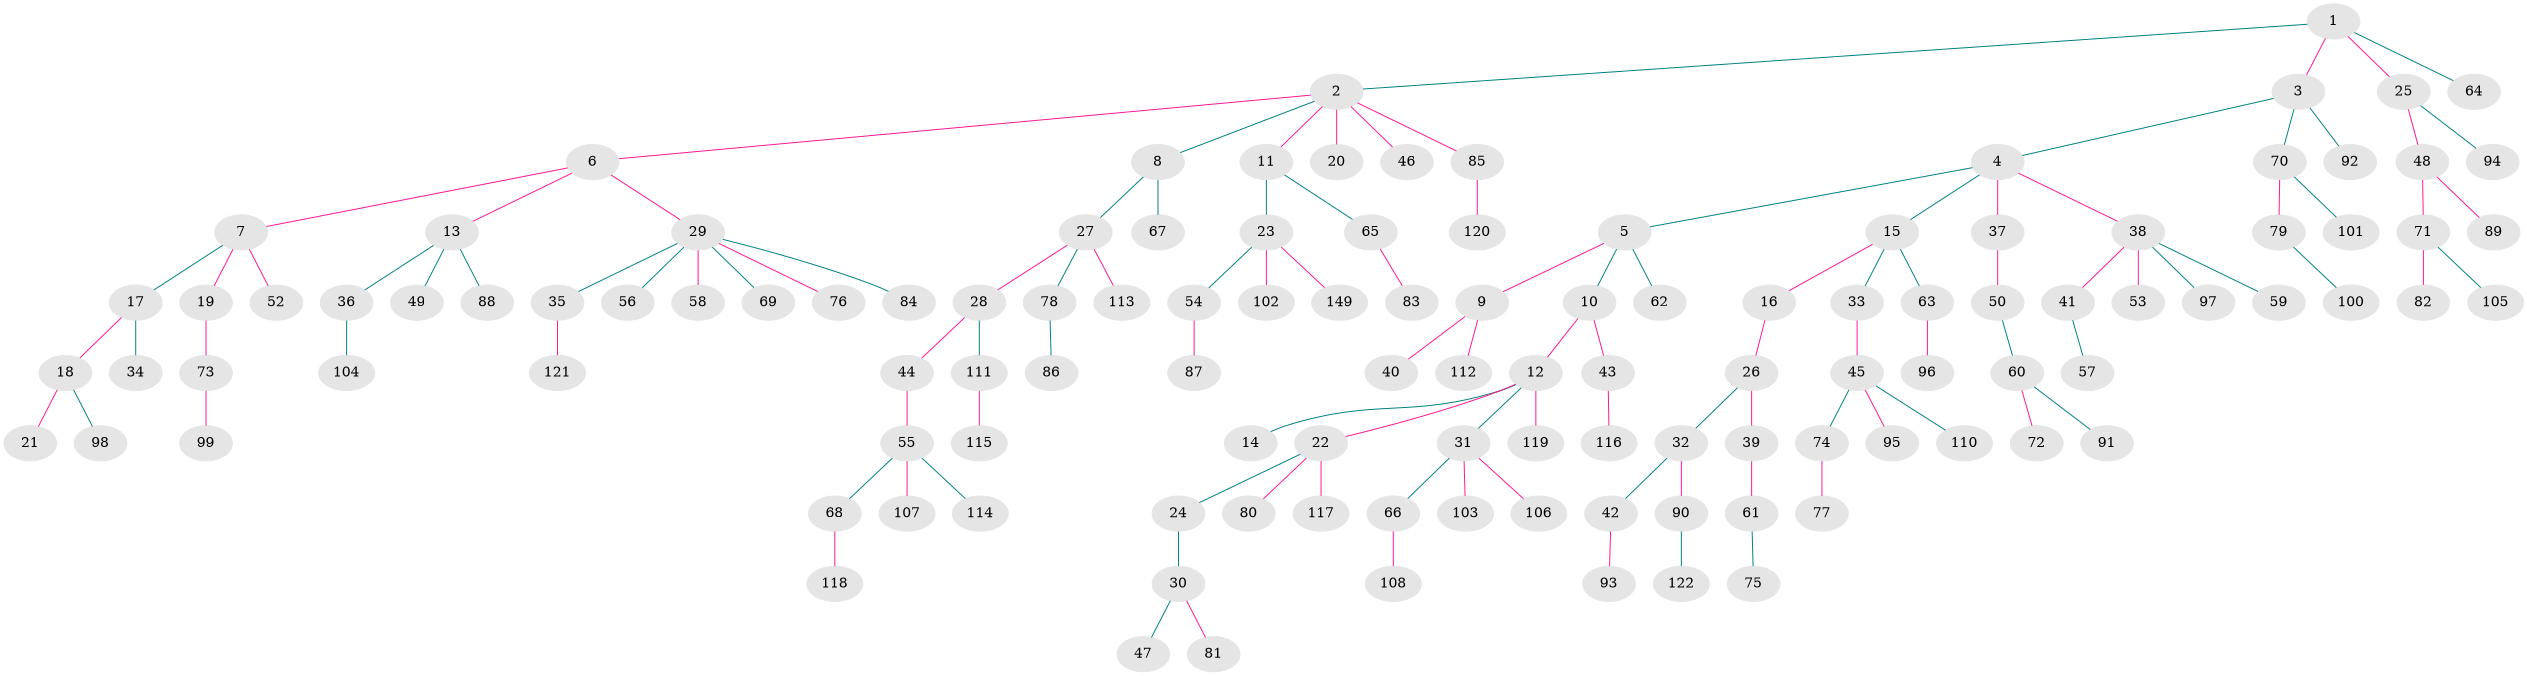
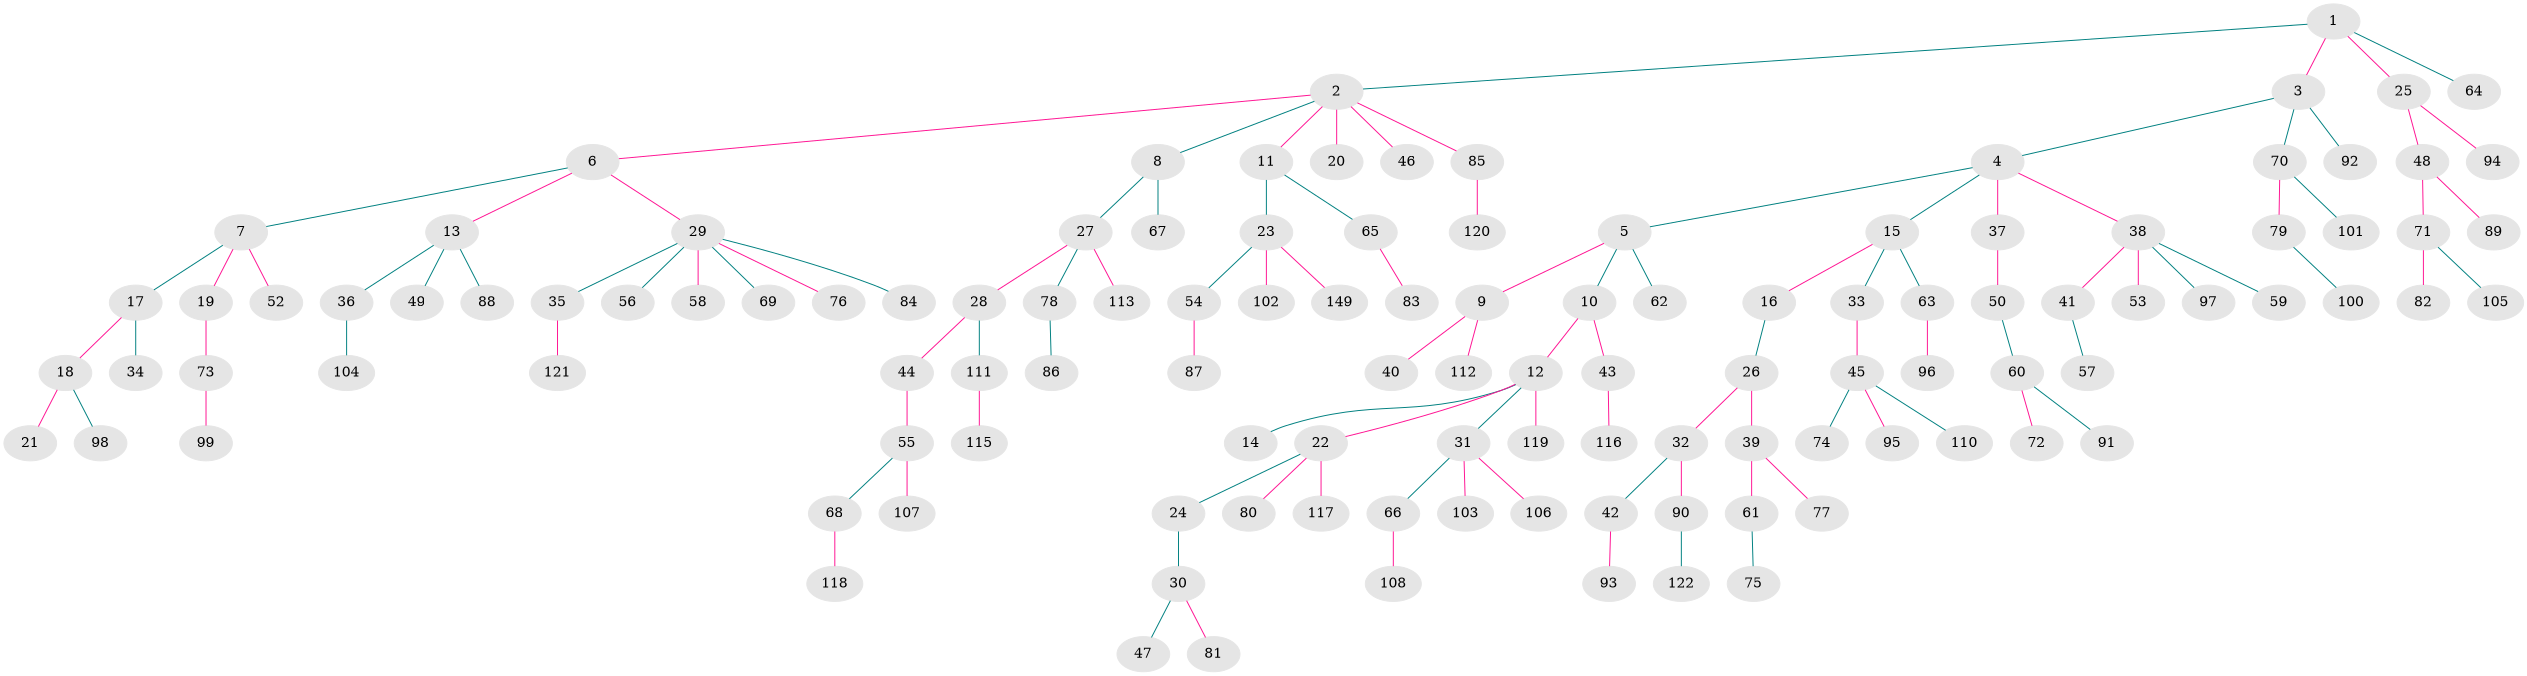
edge "25" -- "94": color teal -> deeppink
edge "6" -- "7": color deeppink -> teal
edge "16" -- "26": color deeppink -> teal
edge "26" -- "32": color teal -> deeppink
edge "74" -- "77": now "39" -- "77"
node "114": removed
